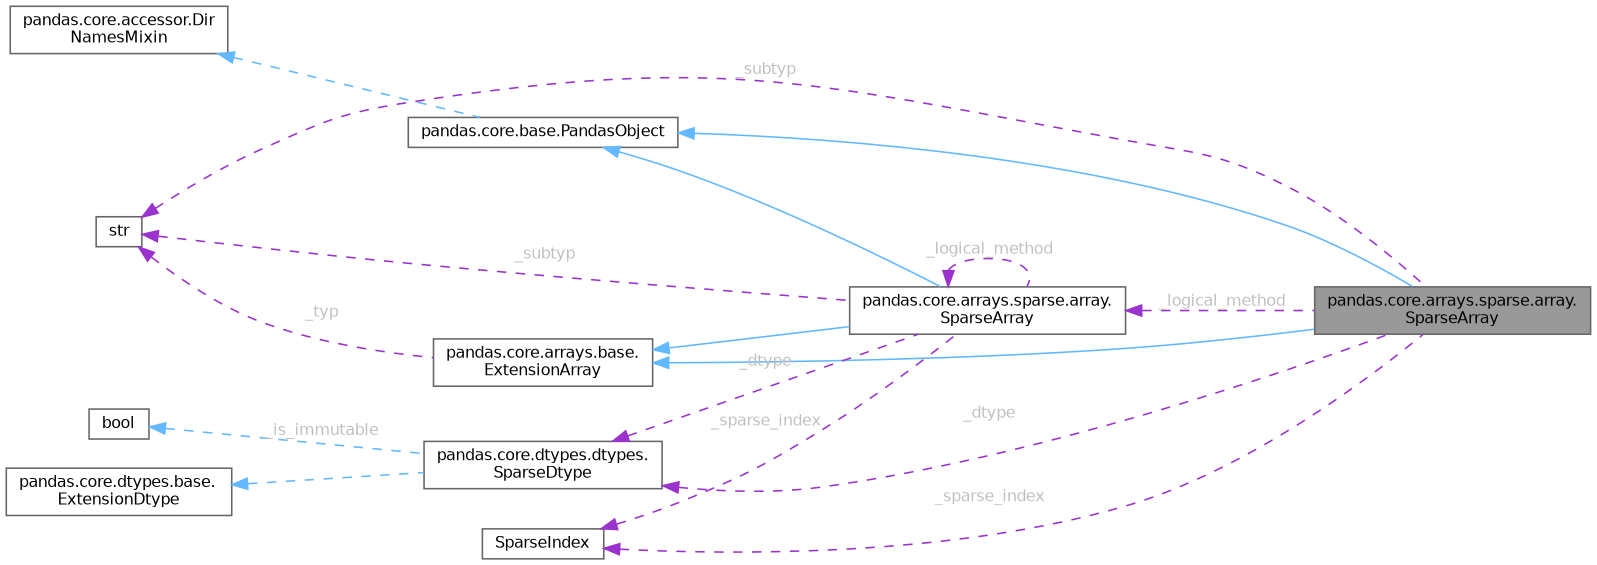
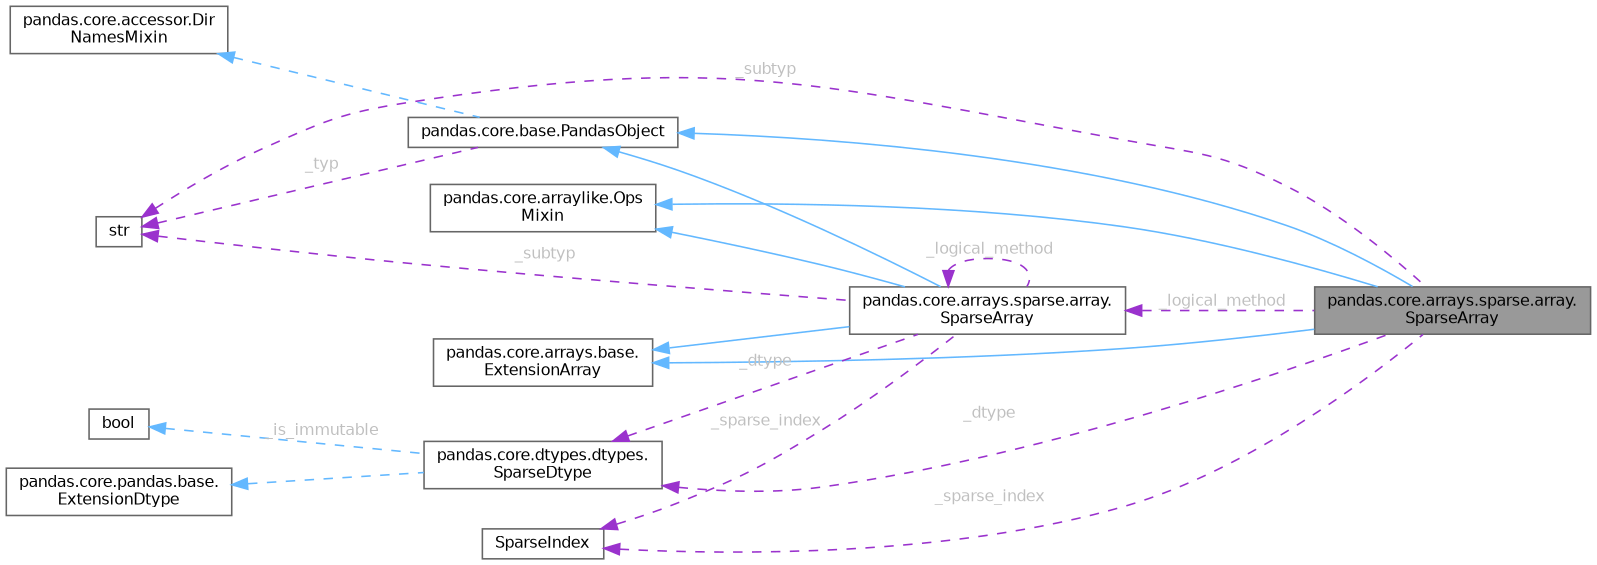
node "pandas.core.arraylike.Ops Mixin": added
edge "pandas.core.arrays.base. ExtensionArray" -> "str": now "pandas.core.base.PandasObject" -> "str"
node "pandas.core.dtypes.base. ExtensionDtype": label "pandas.core.dtypes.base. ExtensionDtype" -> "pandas.core.pandas.base. ExtensionDtype"
